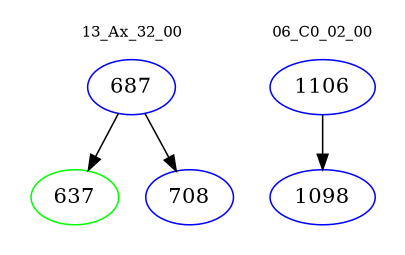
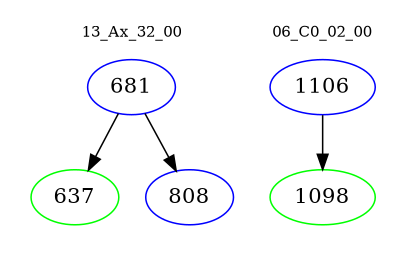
node "687": label "687" -> "681"
node "708": label "708" -> "808"
node "1098": color blue -> green
